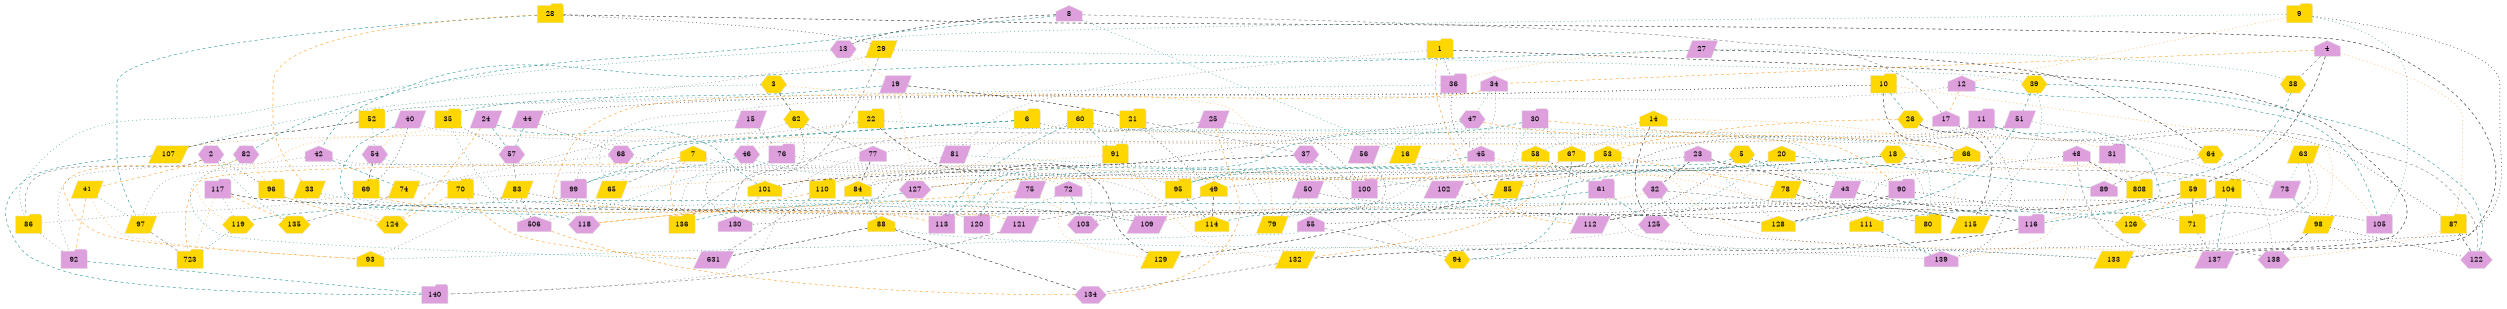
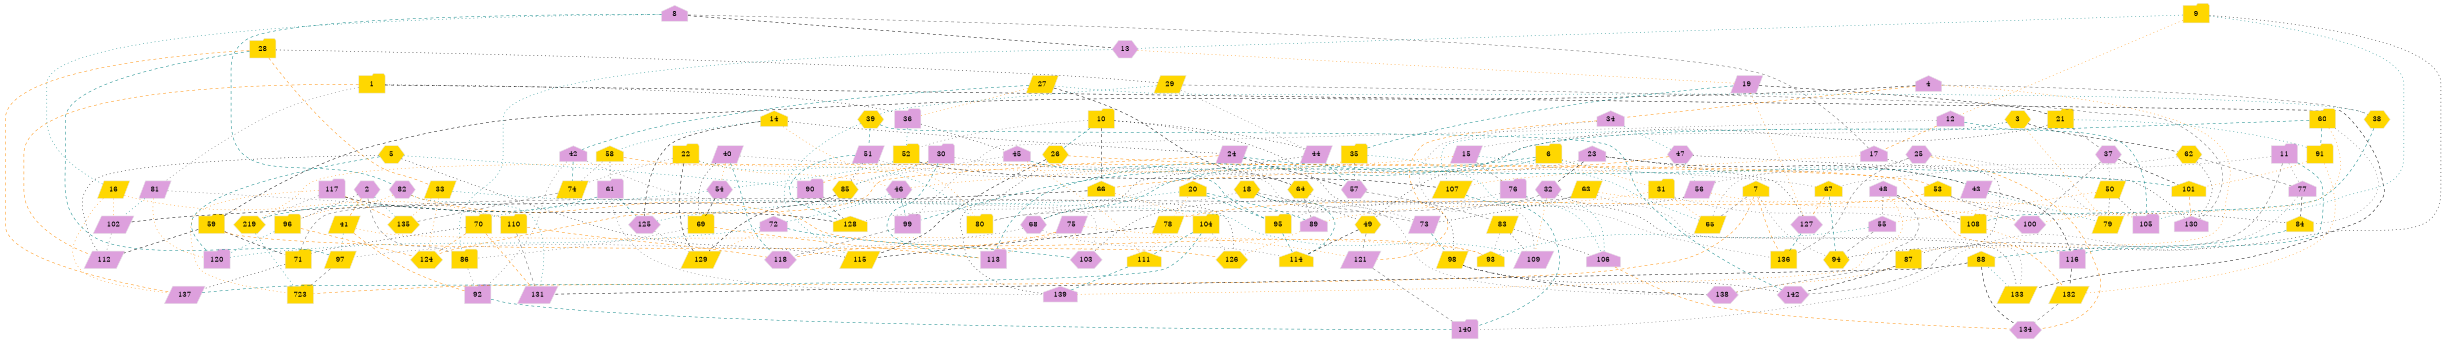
edge "28" -- "137": color black -> darkorange
node "27": fillcolor plum -> gold
node "25": shape parallelogram -> hexagon
edge "10" -- "98": color darkorange -> black
edge "60" -- "100": color black -> darkorange
edge "24" -- "57": color teal -> black
edge "14" -- "24": added
node "31": fillcolor plum -> gold
edge "63" -- "73": color teal -> black
node "49": shape house -> hexagon
node "50": fillcolor plum -> gold
node "100": shape folder -> hexagon
node "85": shape parallelogram -> hexagon
node "808": label "808" -> "108"
node "119": label "119" -> "219"
node "506": label "506" -> "106"
node "631": label "631" -> "131"
node "122": label "122" -> "142"
